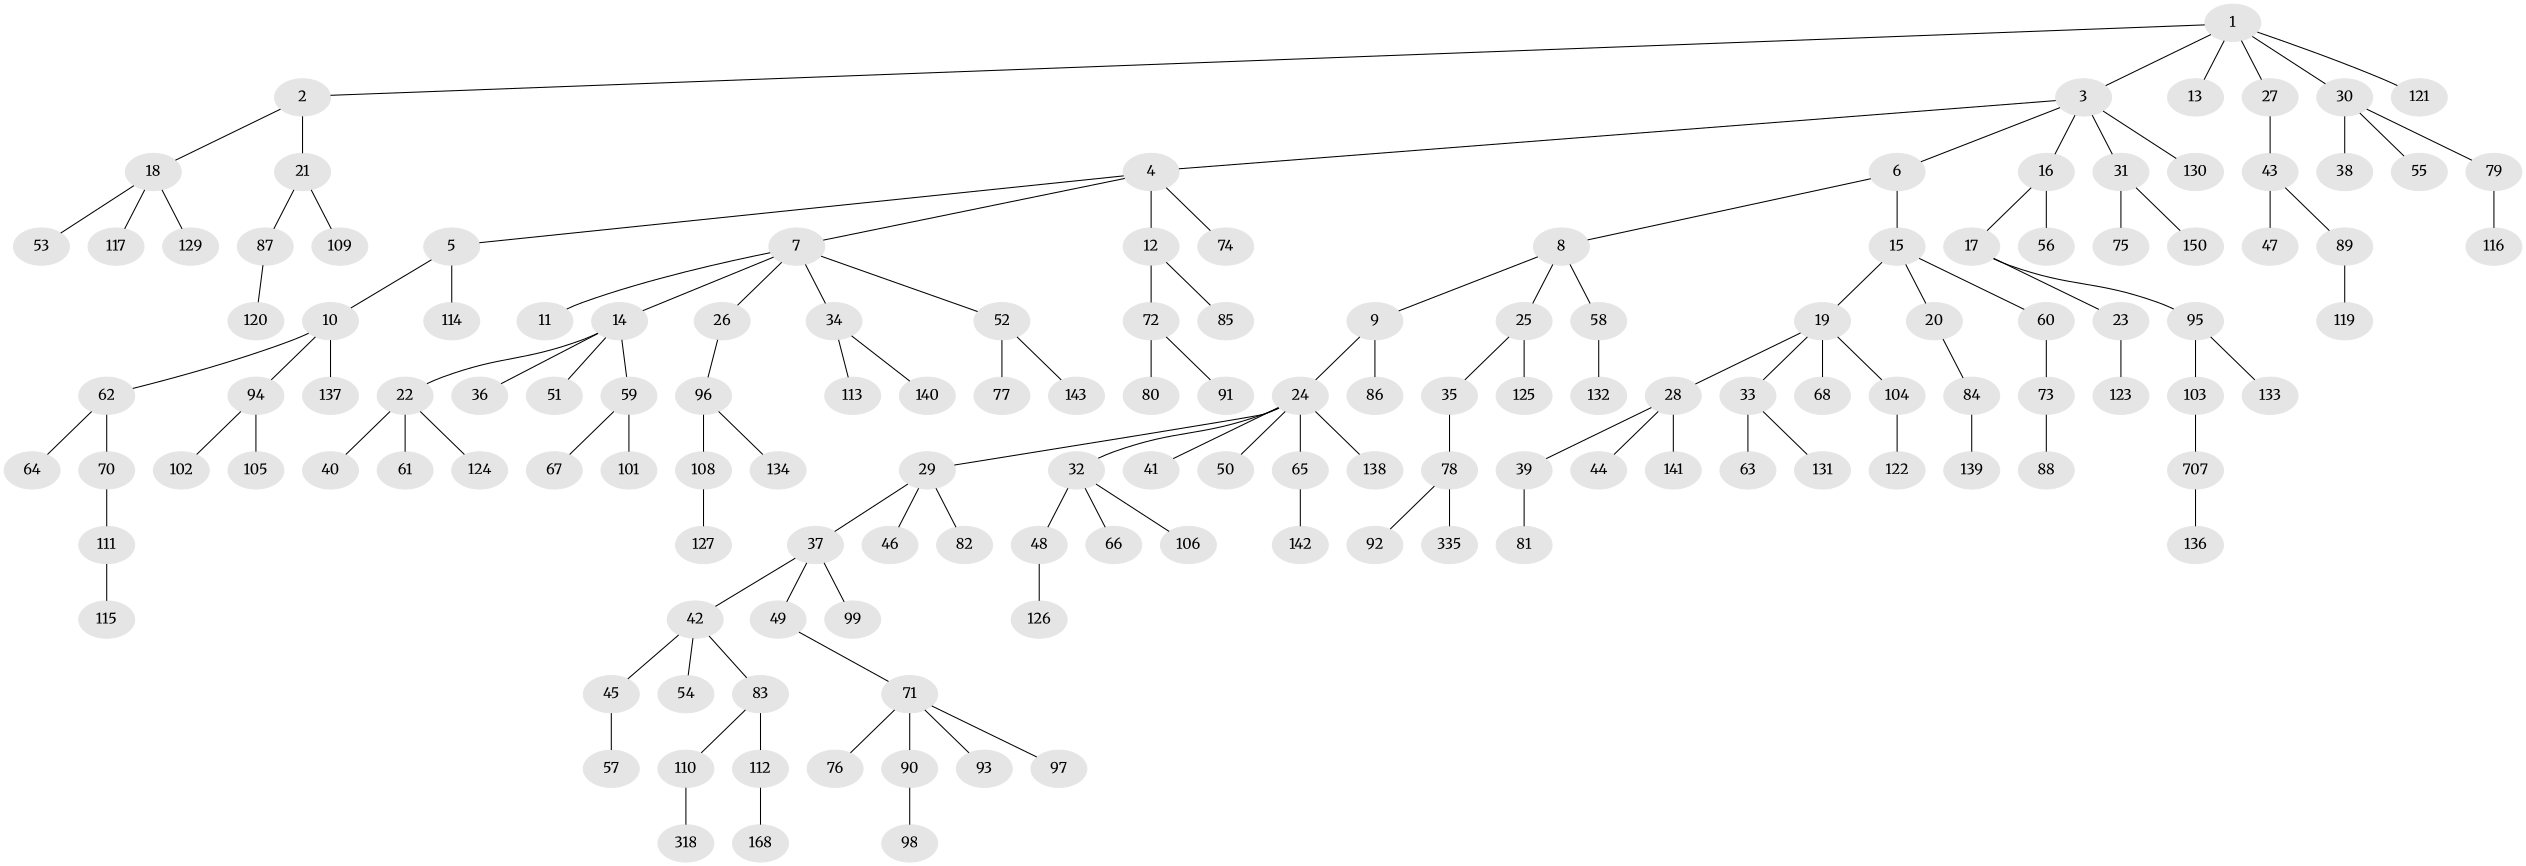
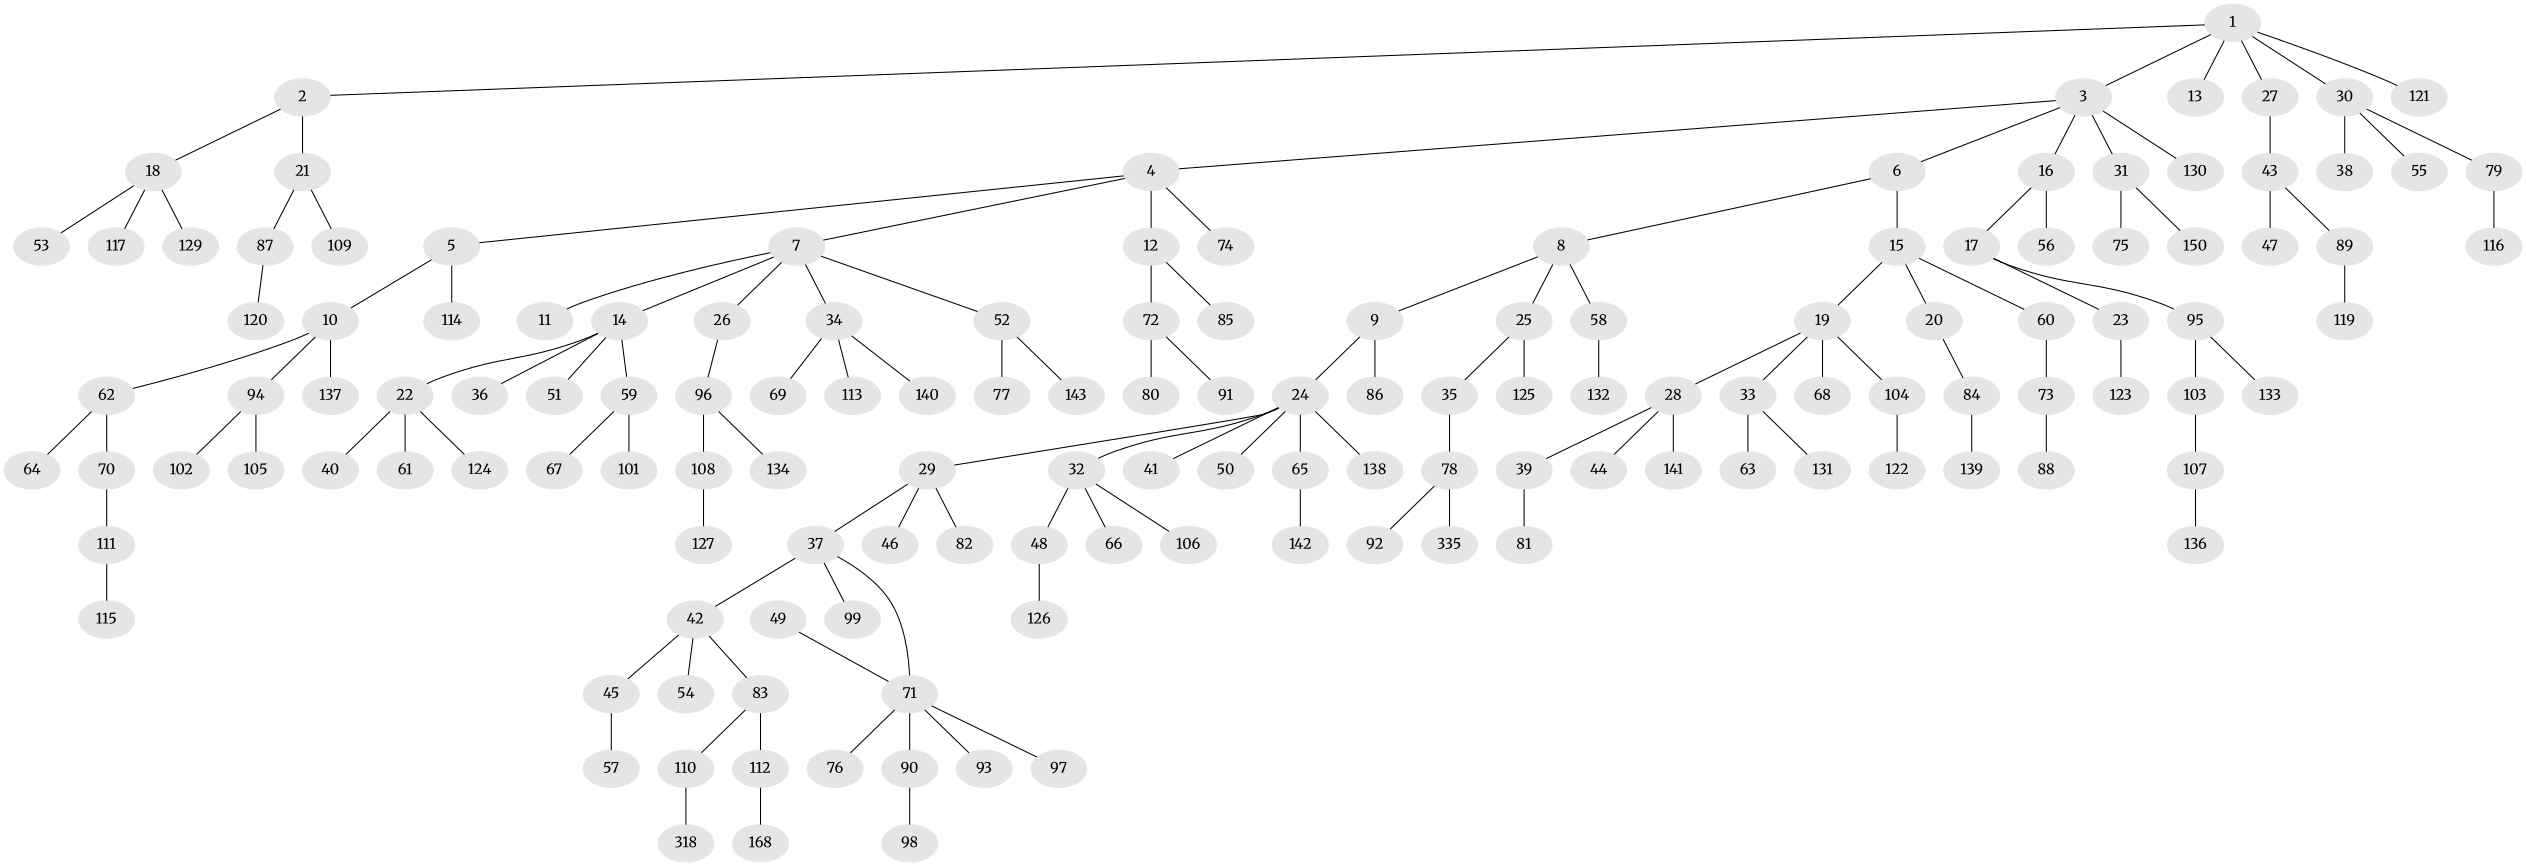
node "69": added
node "707": label "707" -> "107"
edge "37" -- "49": now "37" -- "71"
